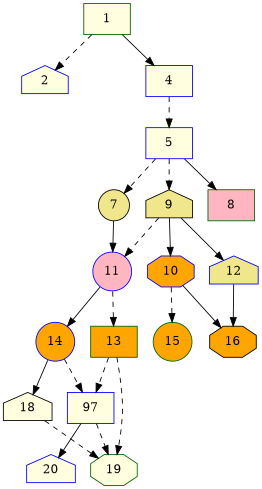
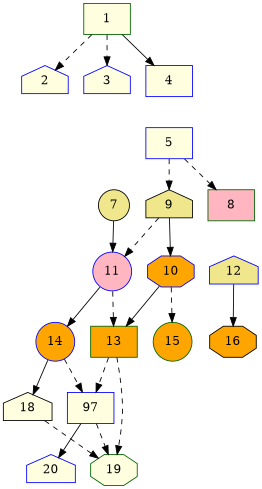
node "3": added
edge "4" -> "5": removed
edge "5" -> "8": style solid -> dashed
edge "5" -> "7": removed
edge "9" -> "12": removed
edge "10" -> "16": now "10" -> "13"
